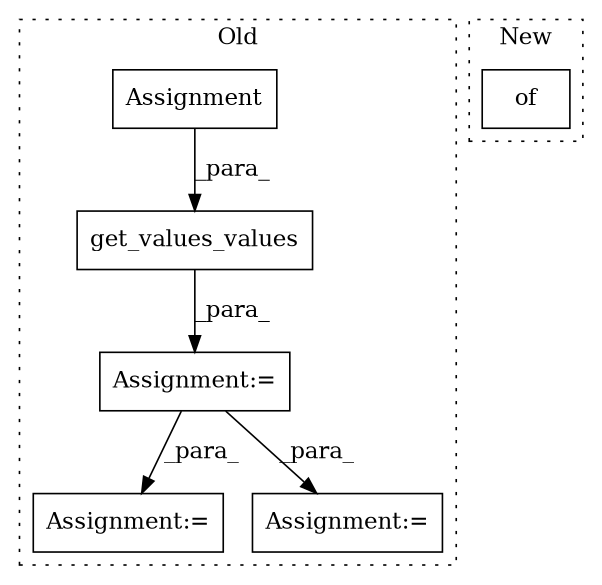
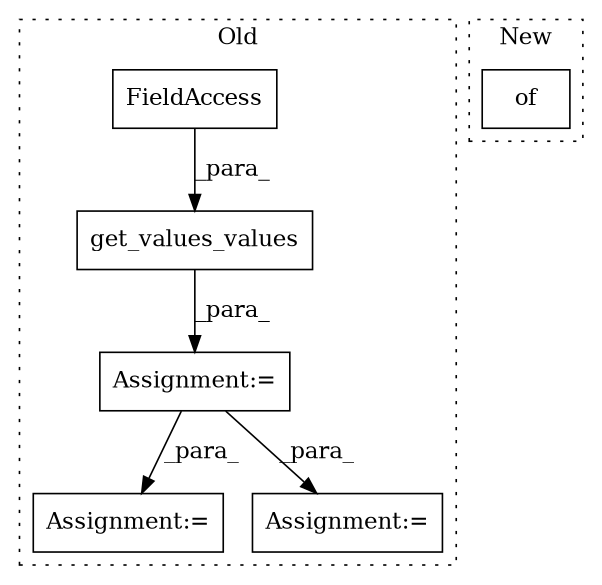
node "Assignment": label "Assignment" -> "FieldAccess"
